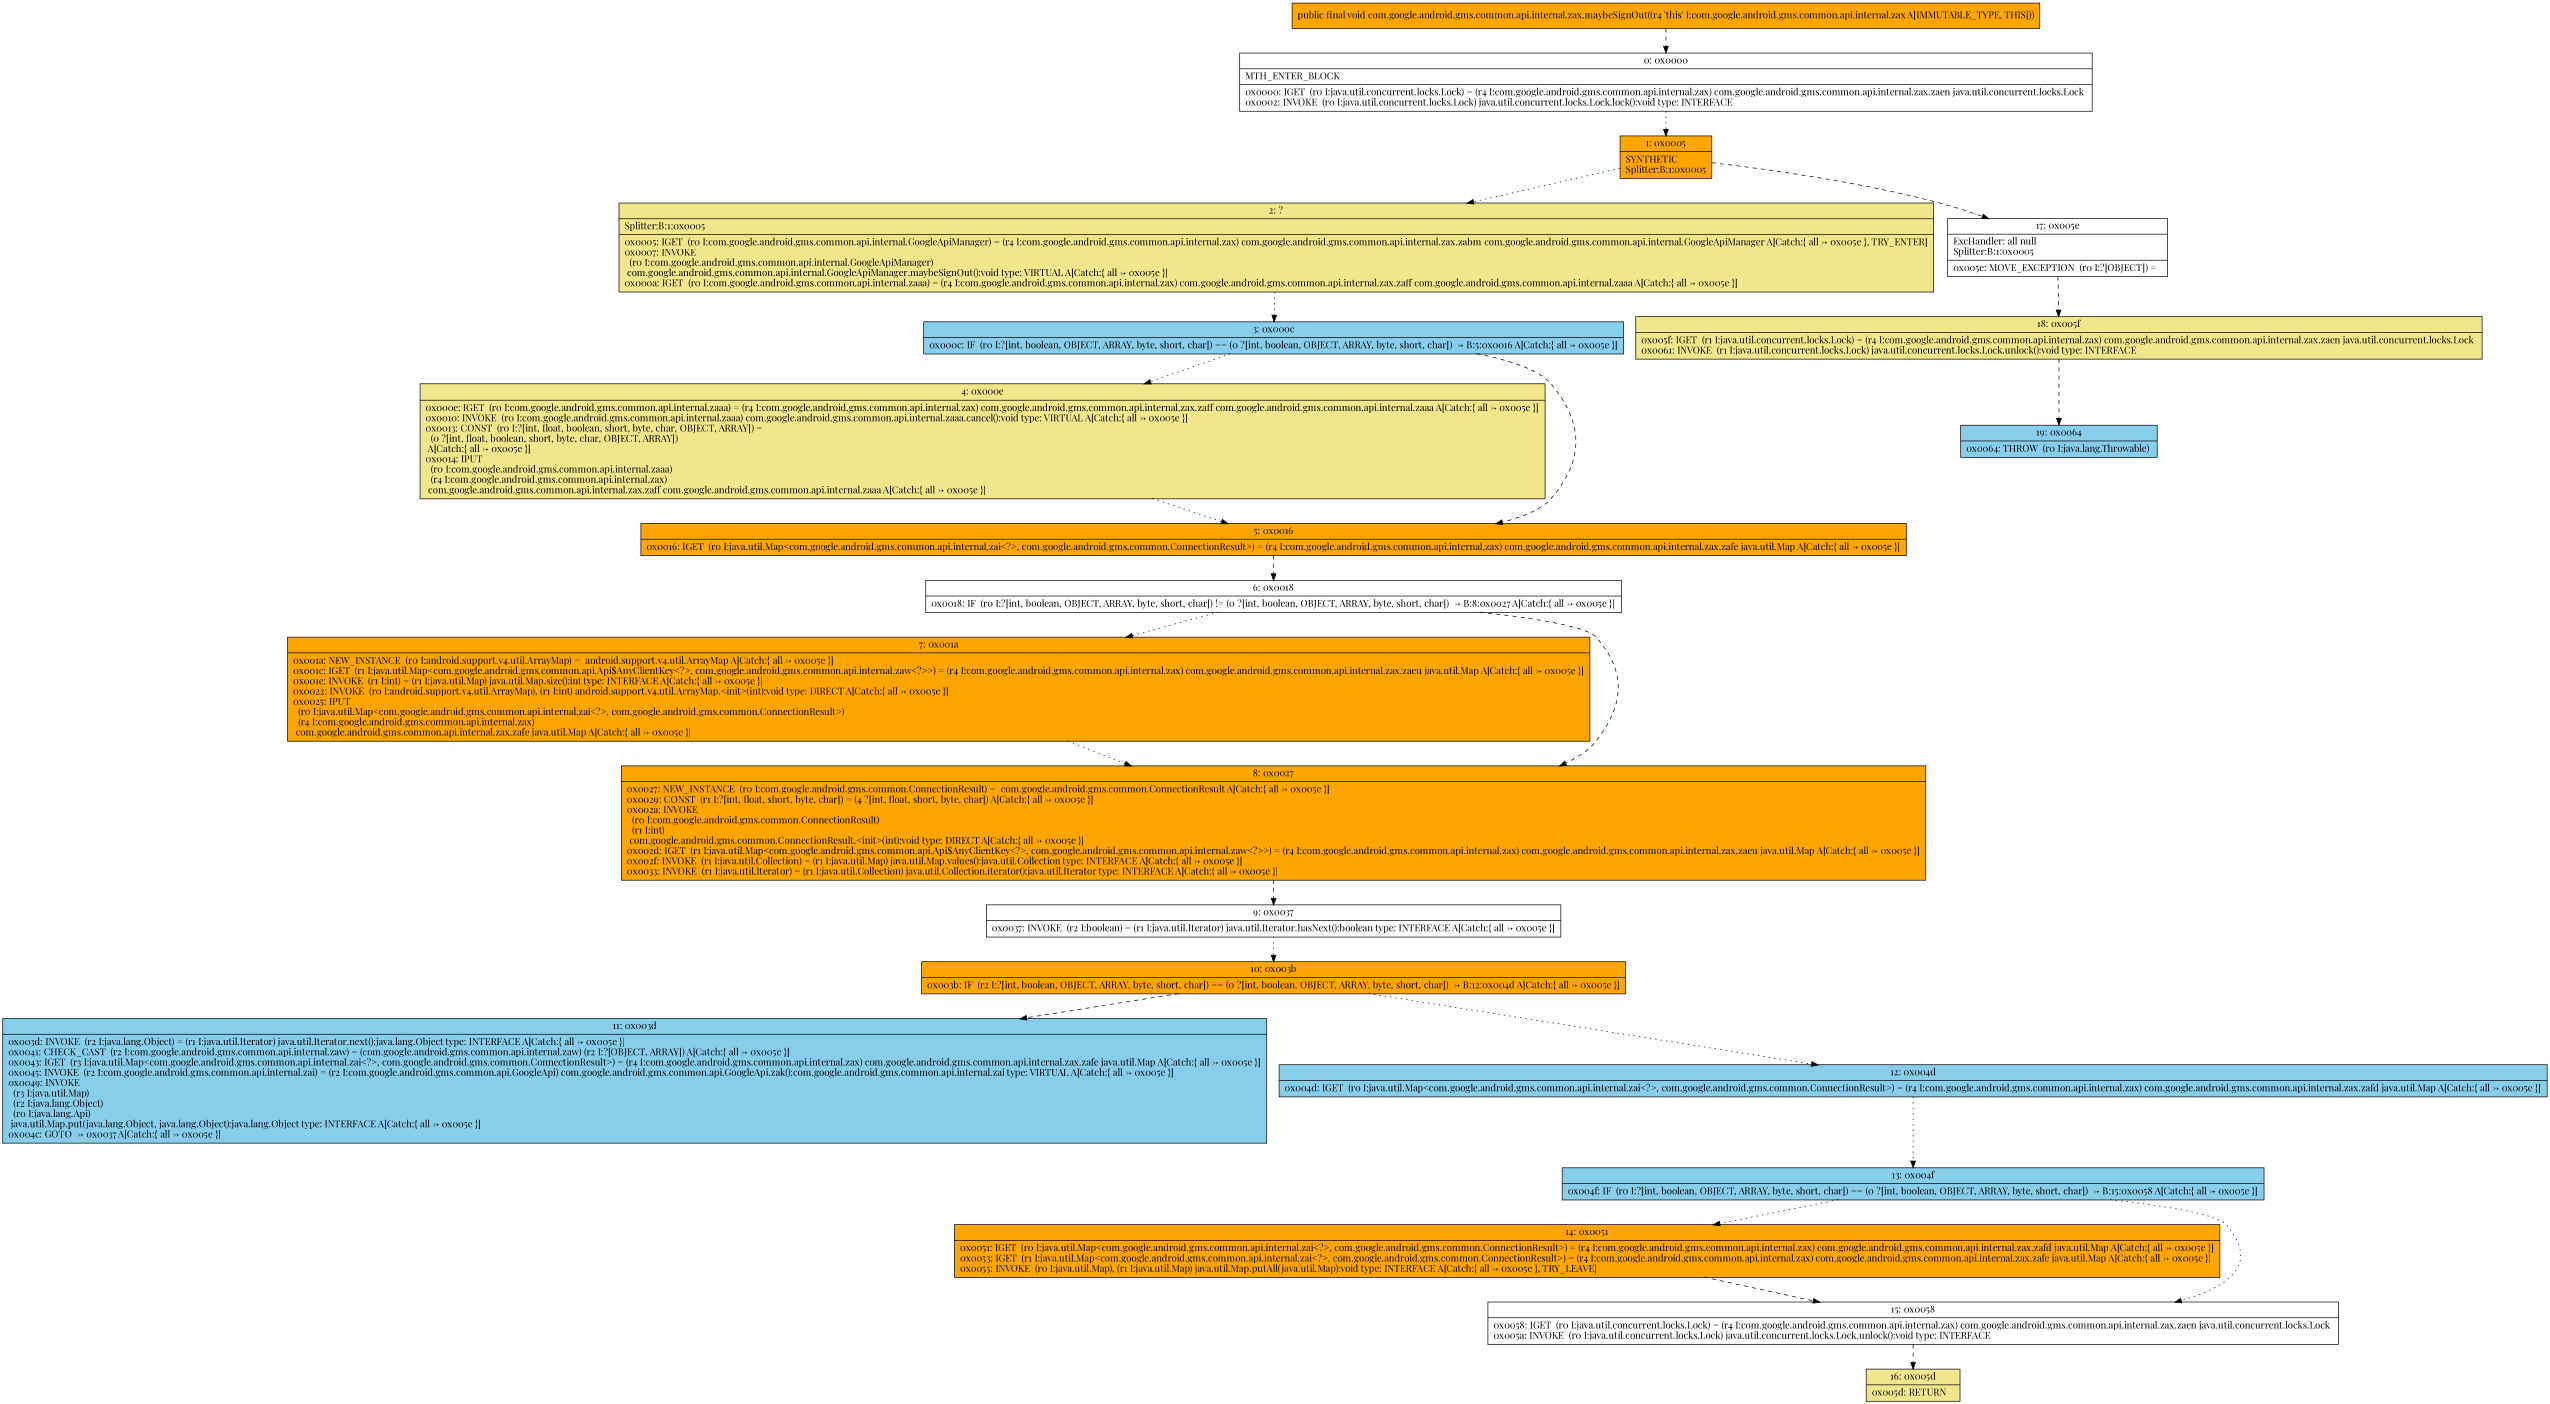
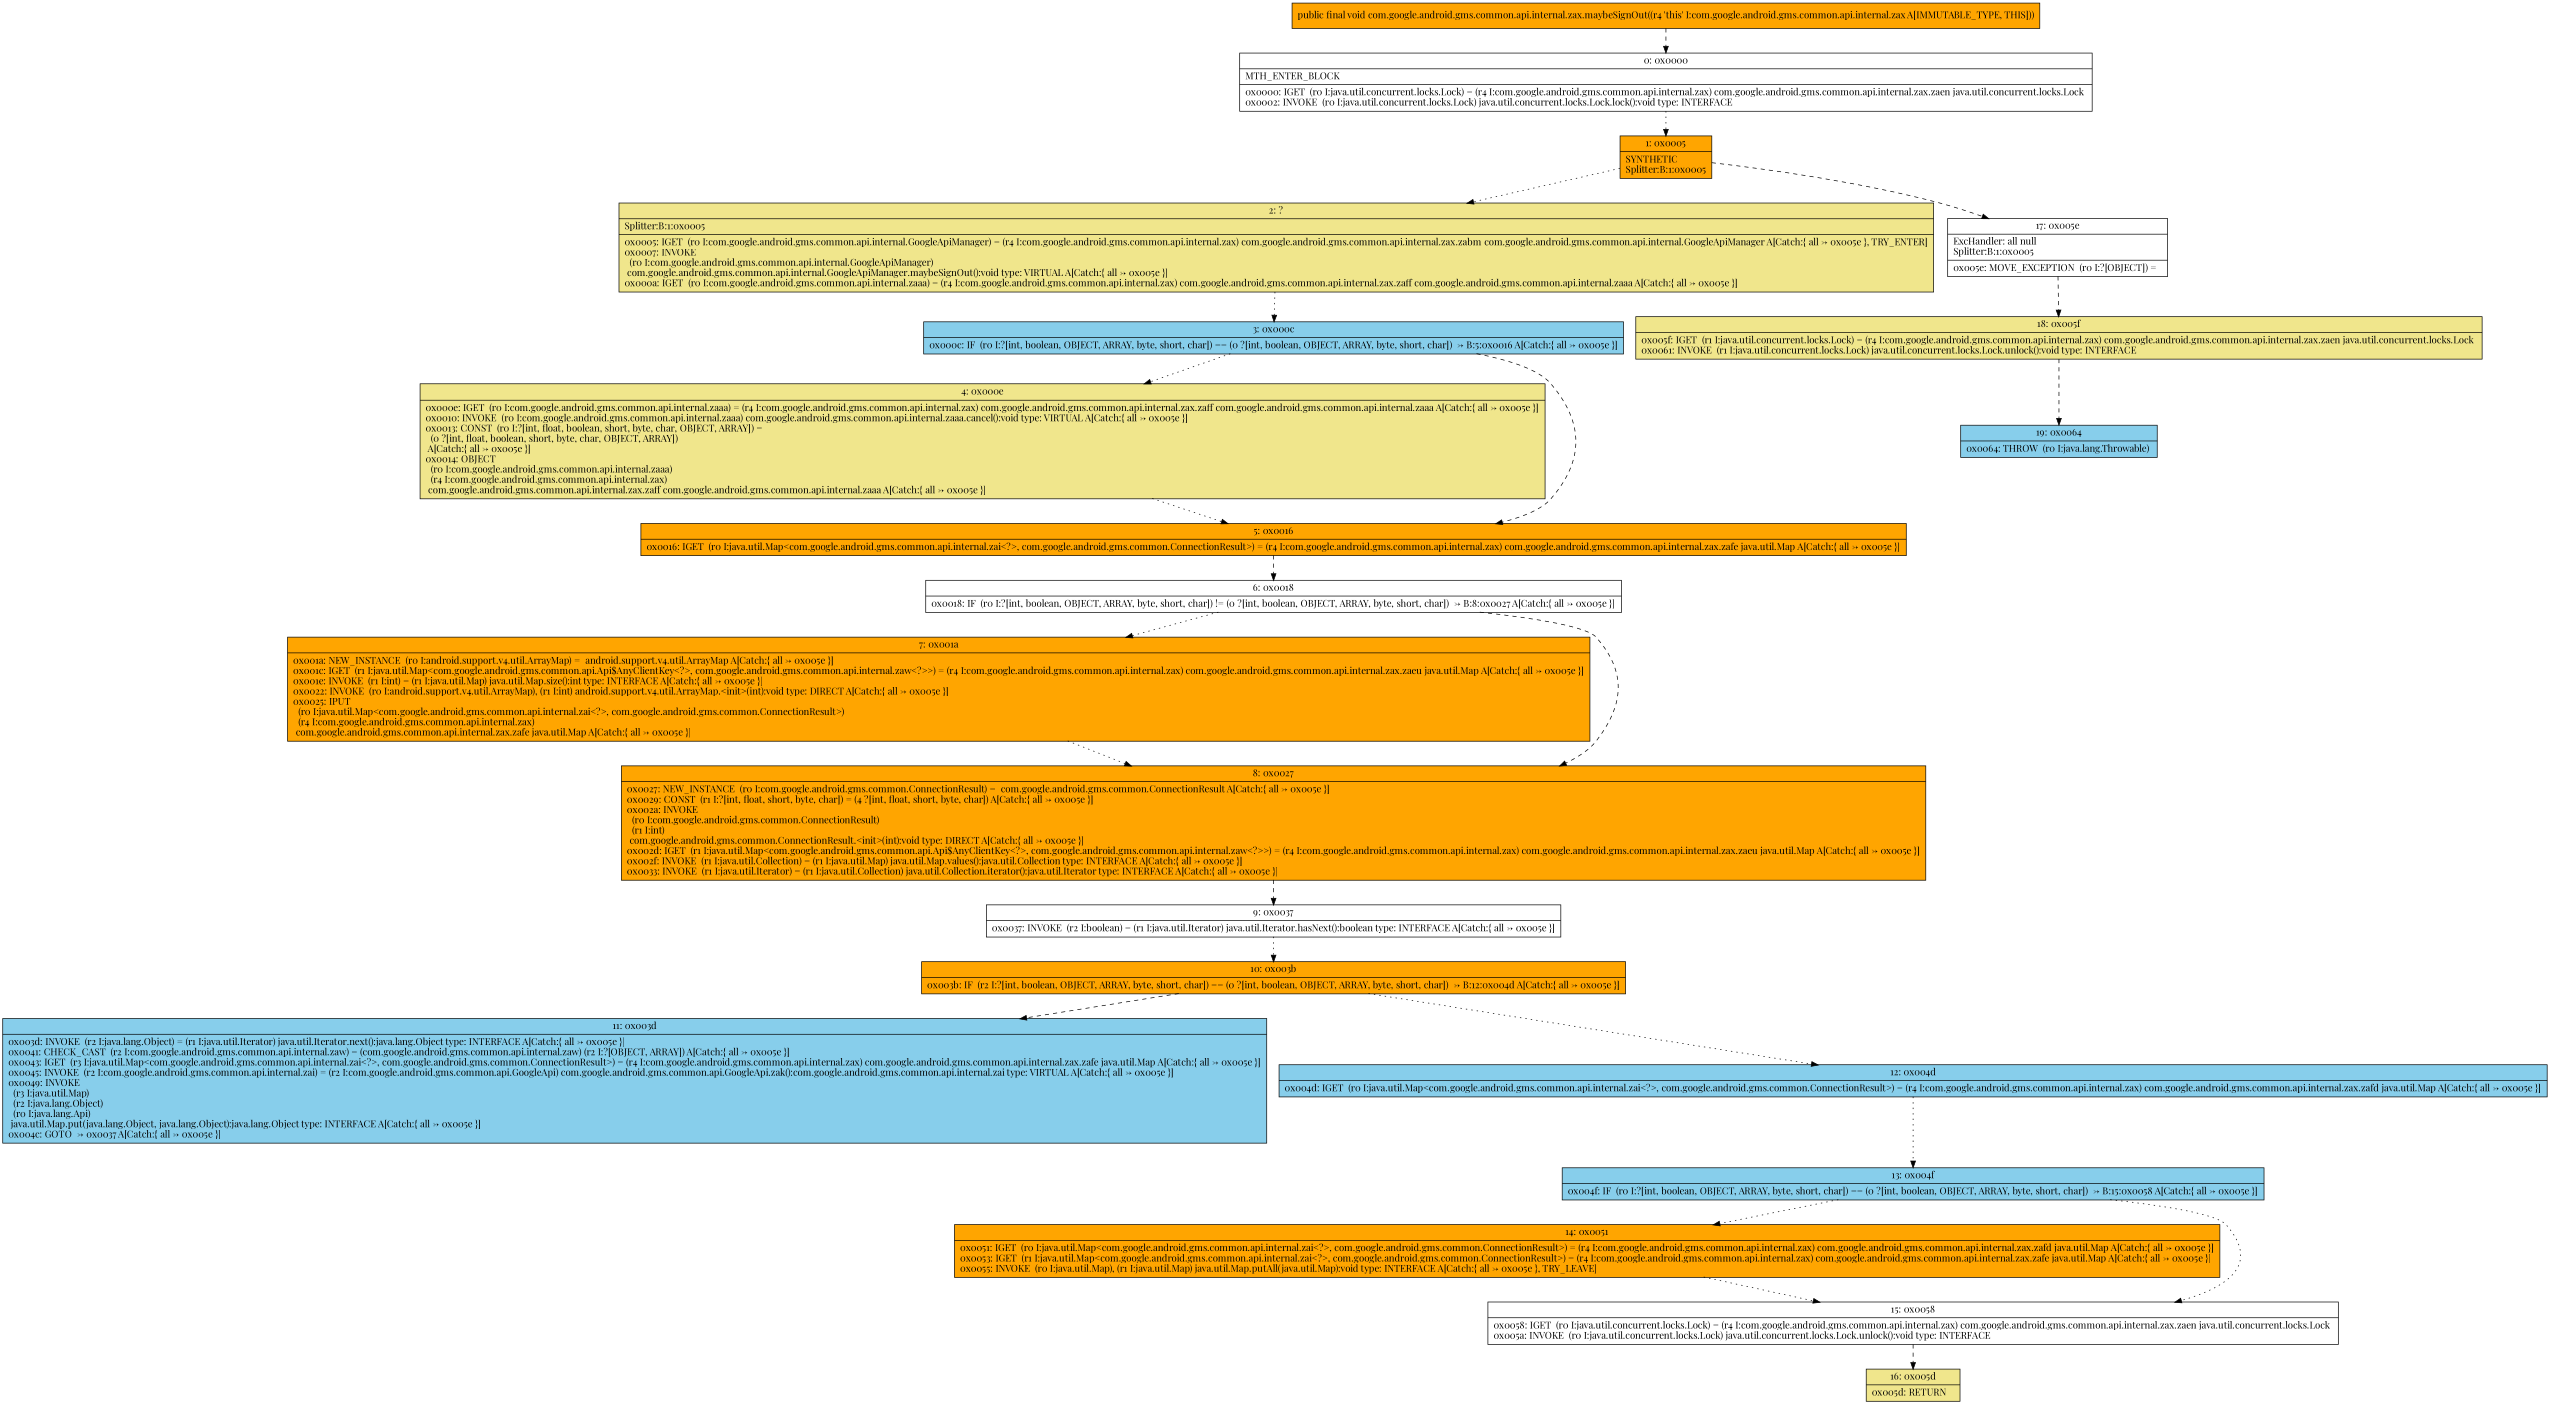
node "4: 0x000e": text "0x0014: IPUT" -> "0x0014: OBJECT"
edge "14: 0x0051" -> "15: 0x0058": style dashed -> dotted
